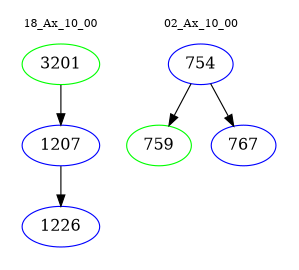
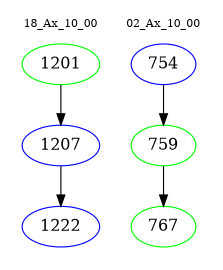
node "3201": label "3201" -> "1201"
edge "754" -> "767": now "759" -> "767"
node "767": color blue -> green
node "1226": label "1226" -> "1222"
